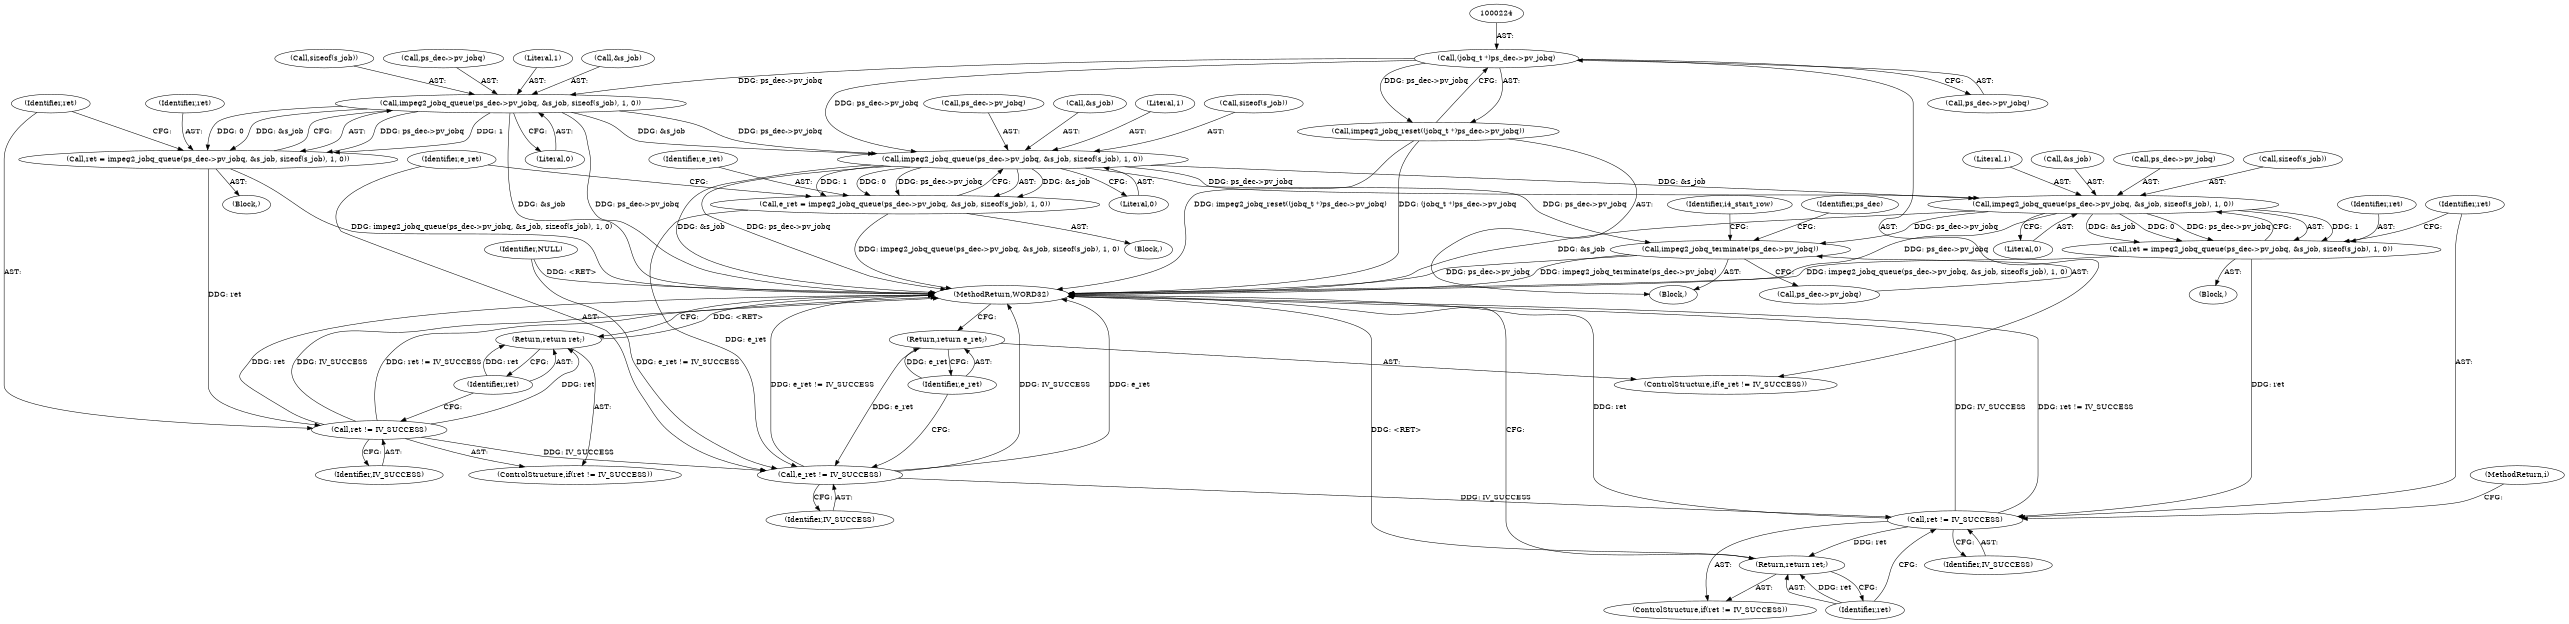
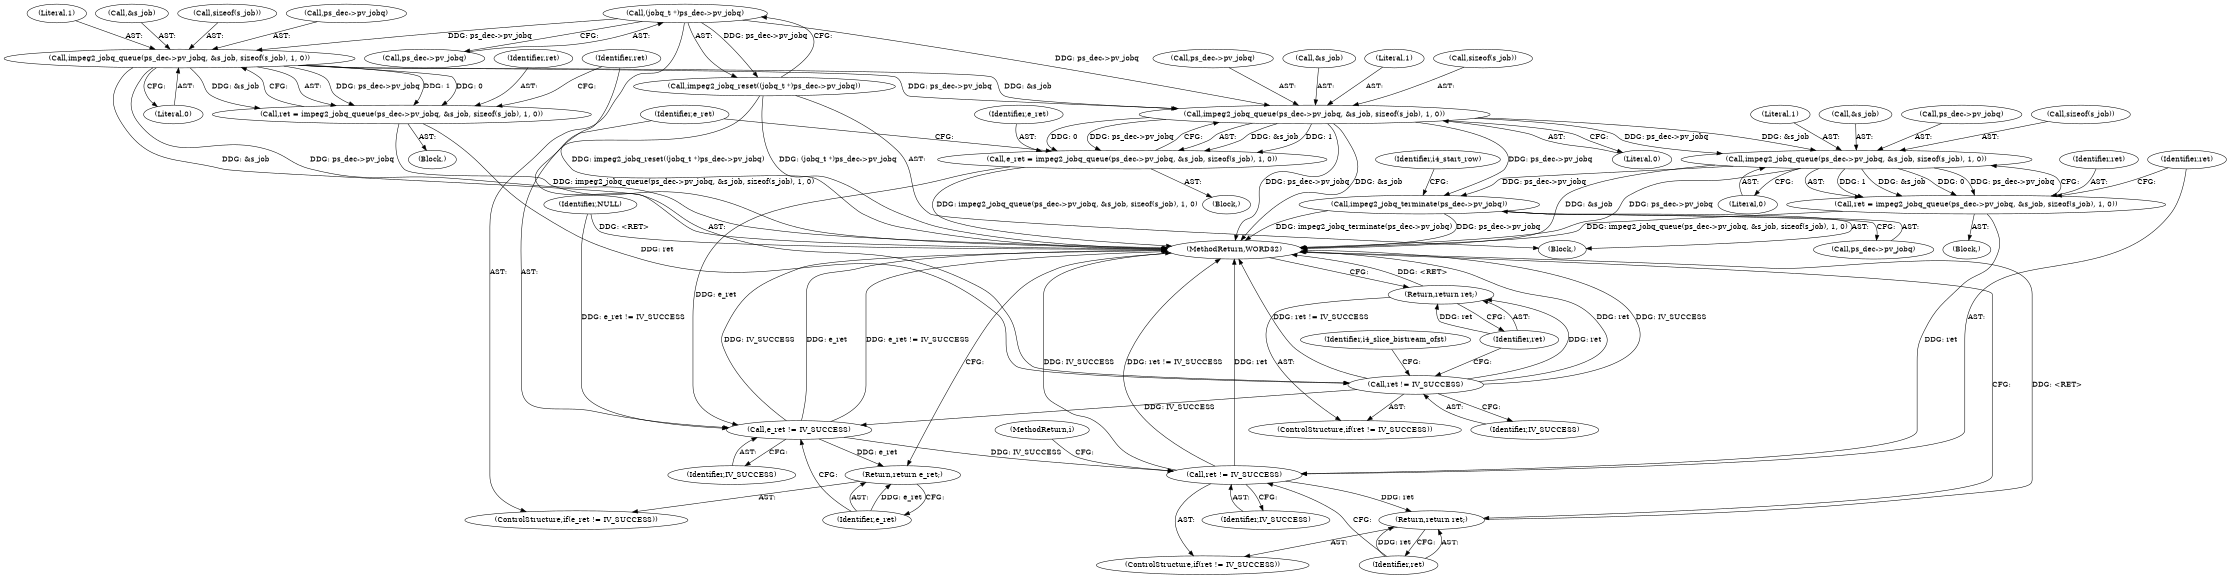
node "1000224": removed
node "(Identifier,ps_dec)": removed
node "(Identifier,i4_slice_bistream_ofst)": added
edge "(Return,return e_ret;)" -> "(Call,e_ret != IV_SUCCESS)": reversed
